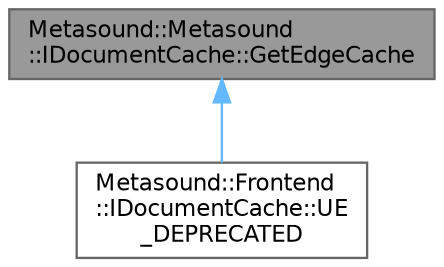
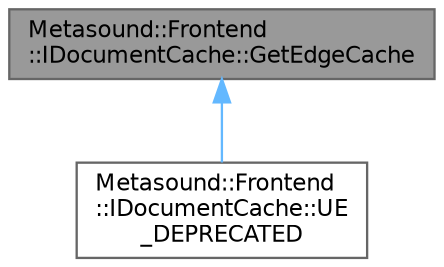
node "Metasound::Metasound ::IDocumentCache::GetEdgeCache": label "Metasound::Metasound ::IDocumentCache::GetEdgeCache" -> "Metasound::Frontend ::IDocumentCache::GetEdgeCache"
